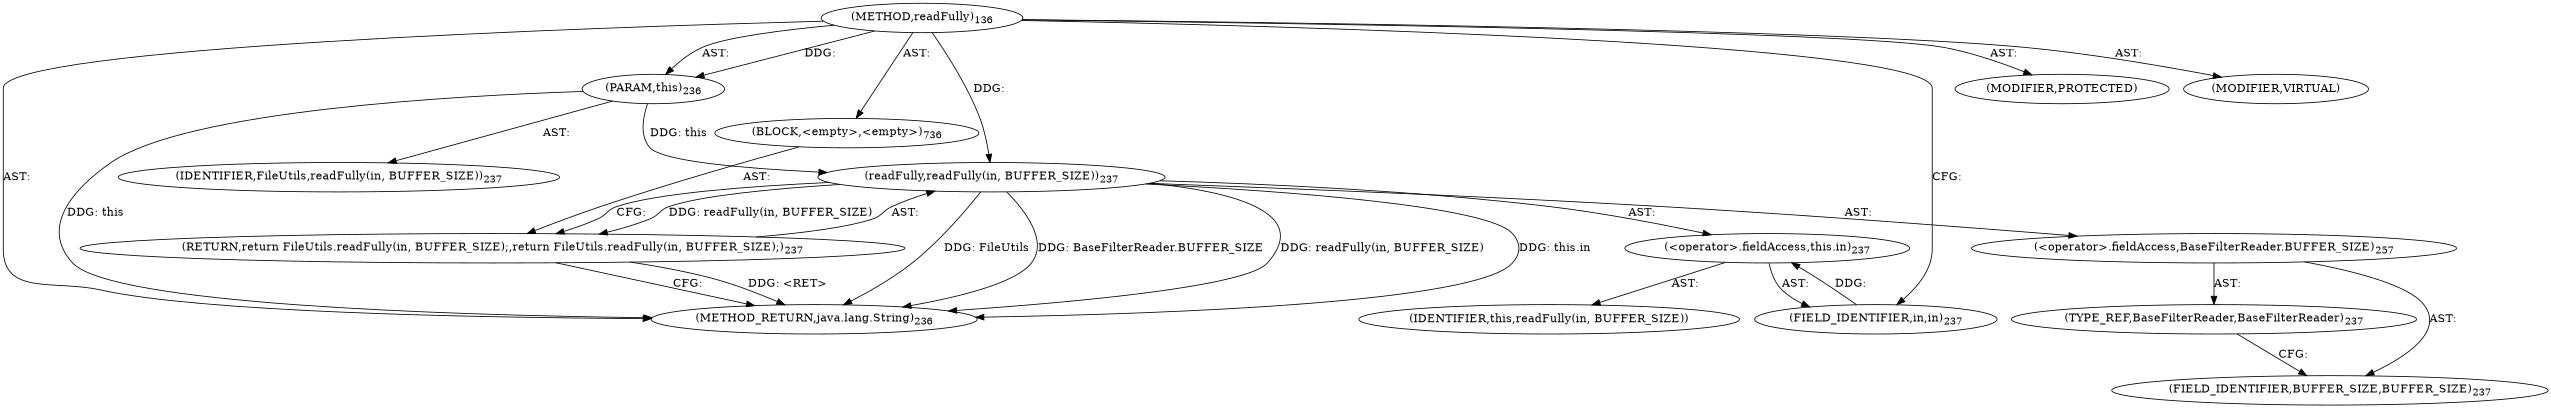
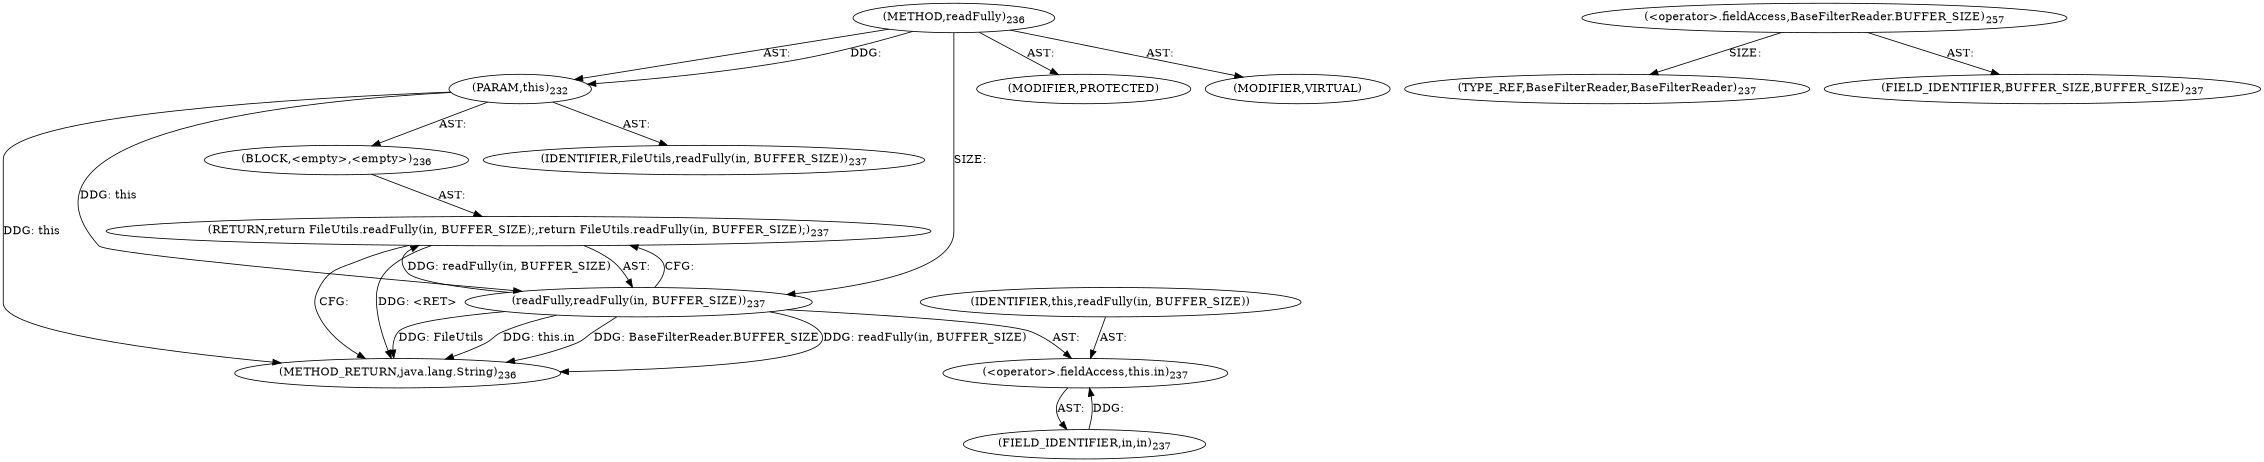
node "(METHOD,readFully)": text "136" -> "236"
edge "(METHOD,readFully)" -> "(FIELD_IDENTIFIER,in,in)": removed, label "CFG:"
edge "(METHOD,readFully)" -> "(BLOCK,<empty>,<empty>)": now "(PARAM,this)" -> "(BLOCK,<empty>,<empty>)"
edge "(METHOD,readFully)" -> "(METHOD_RETURN,java.lang.String)": removed, label "AST:"
node "(PARAM,this)": text "236" -> "232"
edge "(METHOD,readFully)" -> "(readFully,readFully(in, BUFFER_SIZE))": label "DDG: " -> "SIZE: "
node "(BLOCK,<empty>,<empty>)": text "736" -> "236"
edge "(readFully,readFully(in, BUFFER_SIZE))" -> "(<operator>.fieldAccess,BaseFilterReader.BUFFER_SIZE)": removed, label "AST:"
edge "(<operator>.fieldAccess,this.in)" -> "(IDENTIFIER,this,readFully(in, BUFFER_SIZE))": reversed
edge "(<operator>.fieldAccess,BaseFilterReader.BUFFER_SIZE)" -> "(TYPE_REF,BaseFilterReader,BaseFilterReader)": label "AST: " -> "SIZE: "
edge "(TYPE_REF,BaseFilterReader,BaseFilterReader)" -> "(FIELD_IDENTIFIER,BUFFER_SIZE,BUFFER_SIZE)": removed, label "CFG:"
